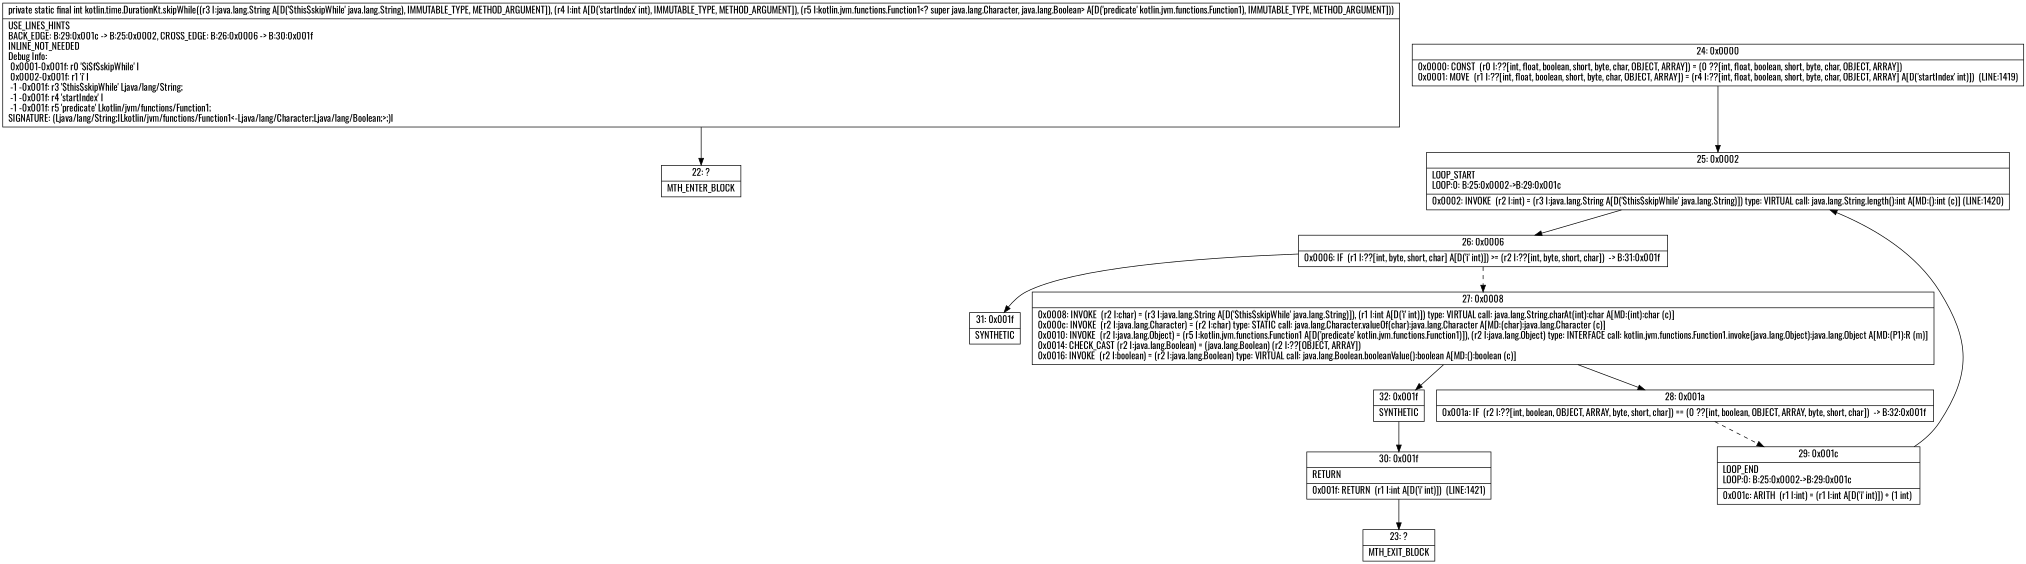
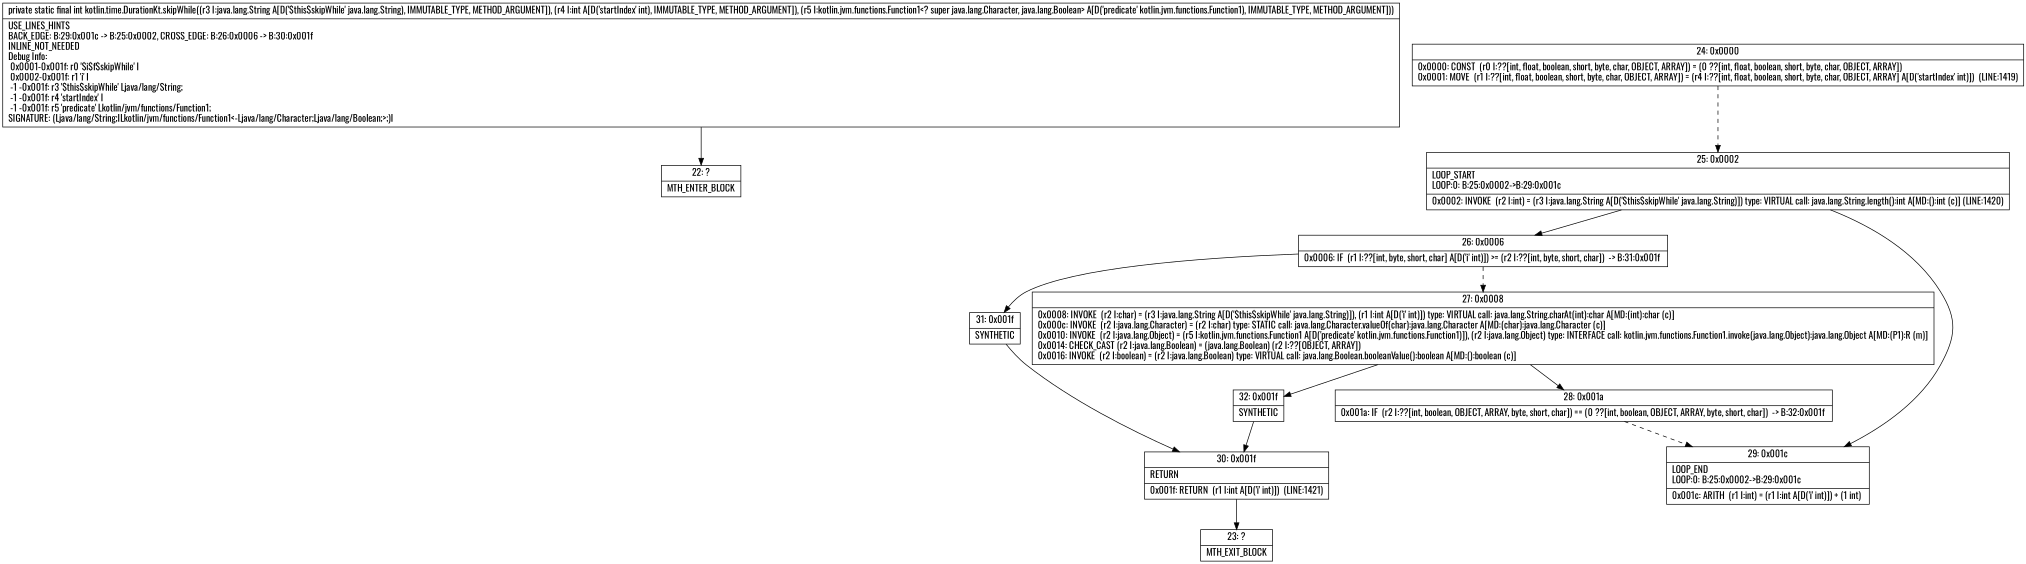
edge "24: 0x0000" -> "25: 0x0002": style solid -> dashed
edge "29: 0x001c" -> "25: 0x0002": reversed
edge "31: 0x001f" -> "30: 0x001f": added
